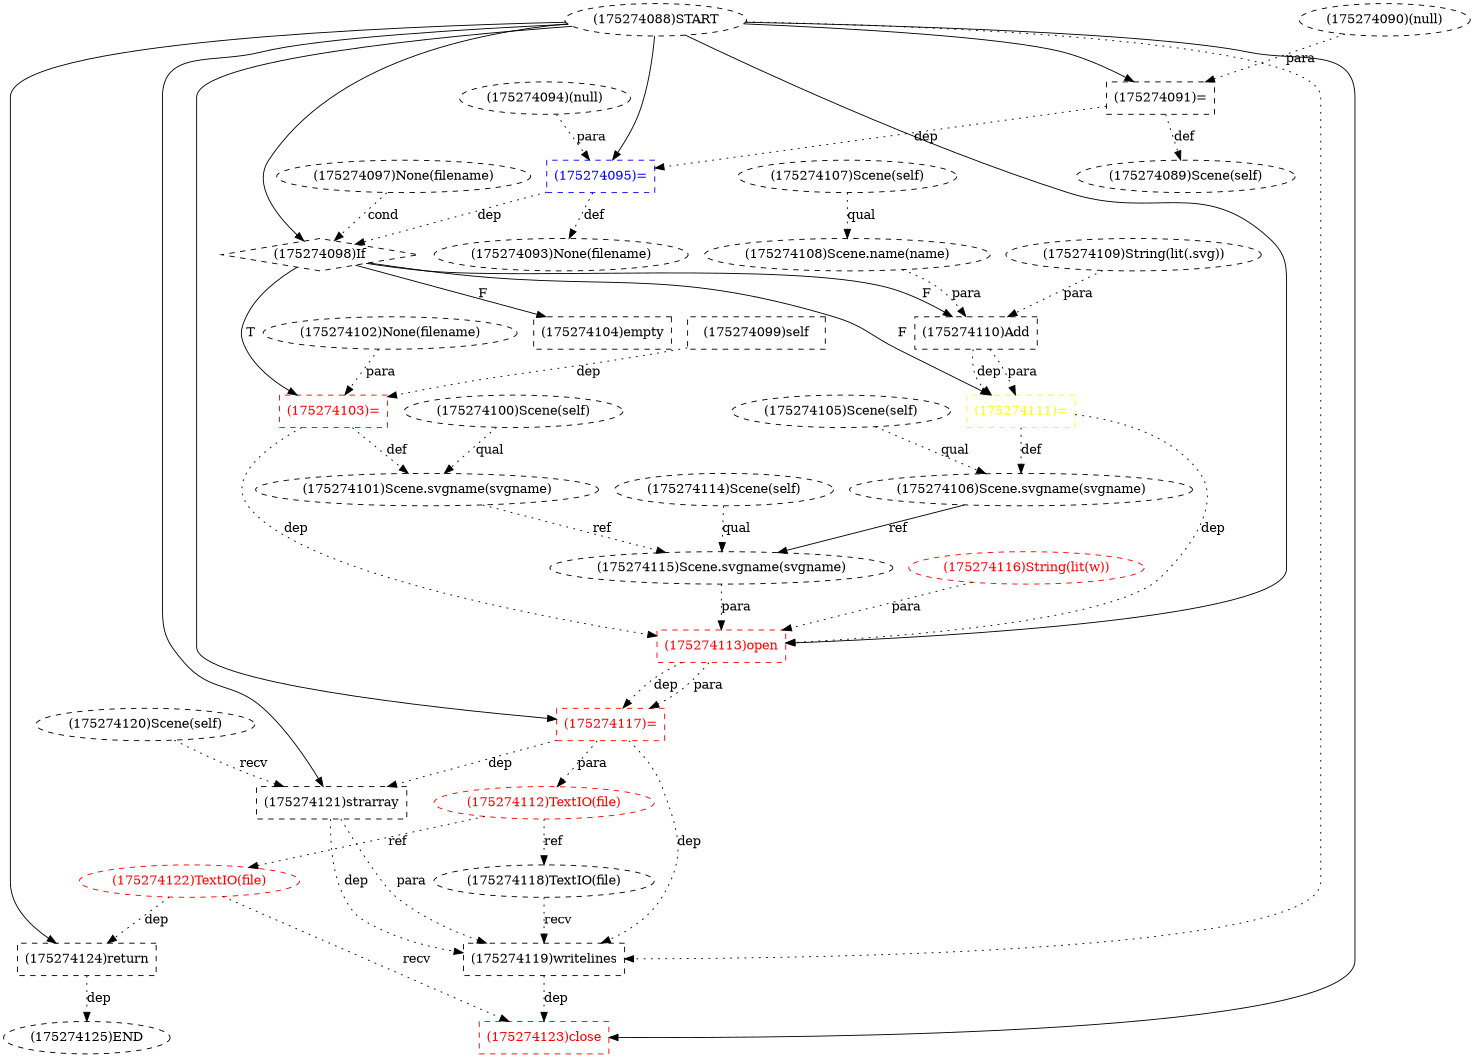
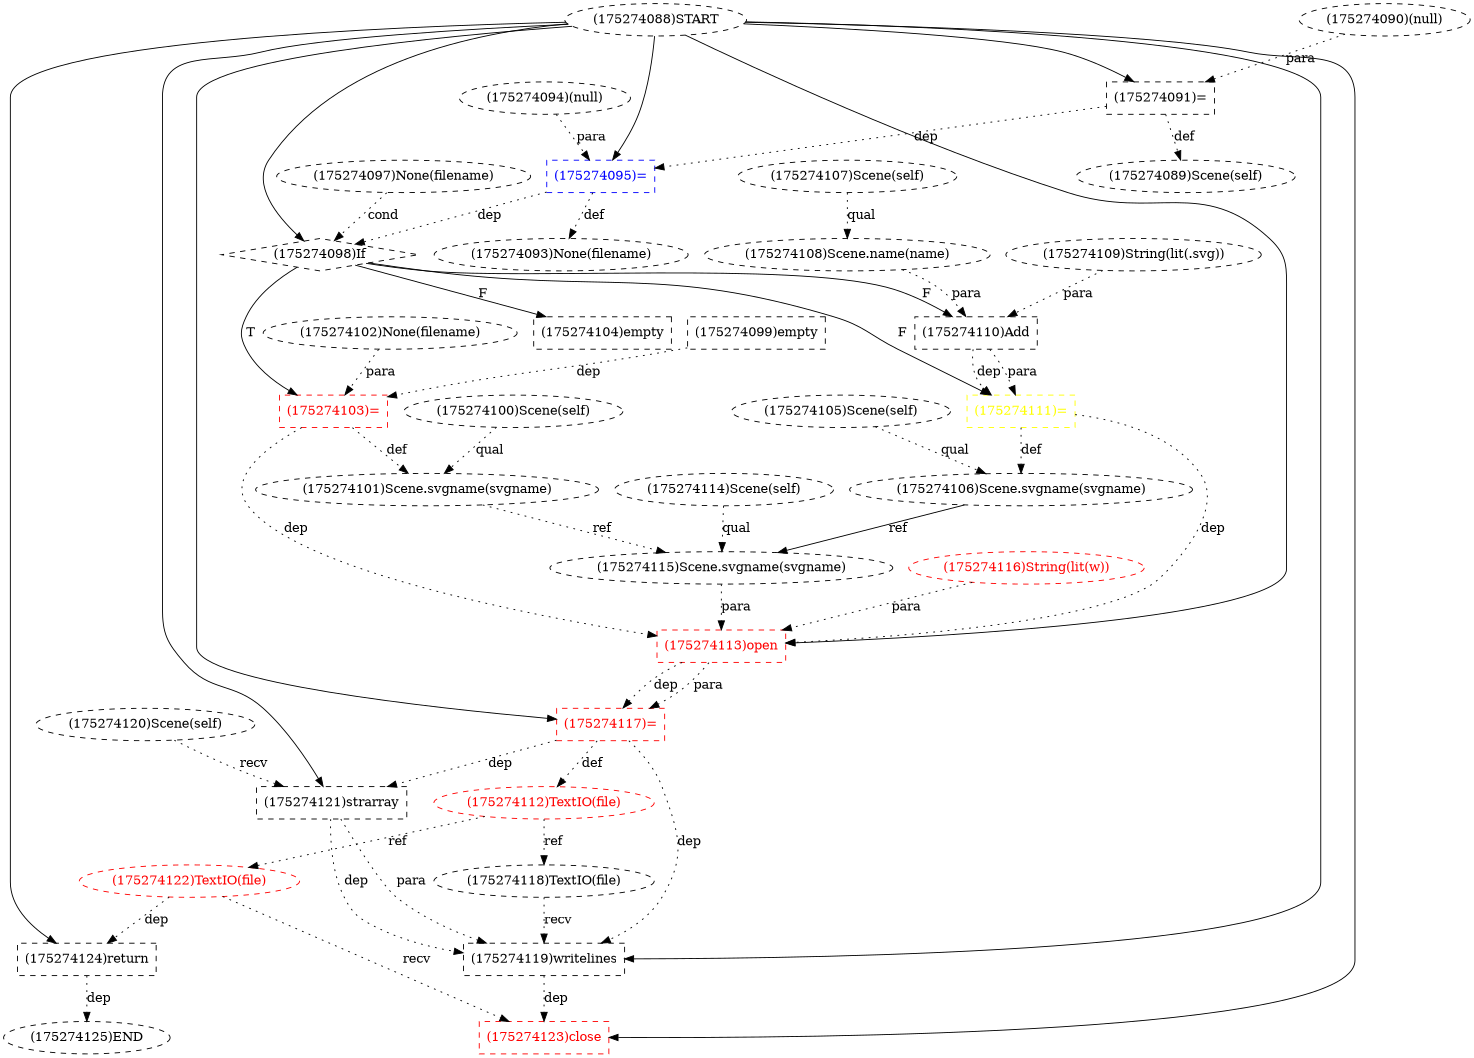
node "(175274099)self": label "(175274099)self" -> "(175274099)empty"
edge "(175274088)START" -> "(175274119)writelines": style dotted -> solid
edge "(175274117)=" -> "(175274112)TextIO(file)": label "para" -> "def"
